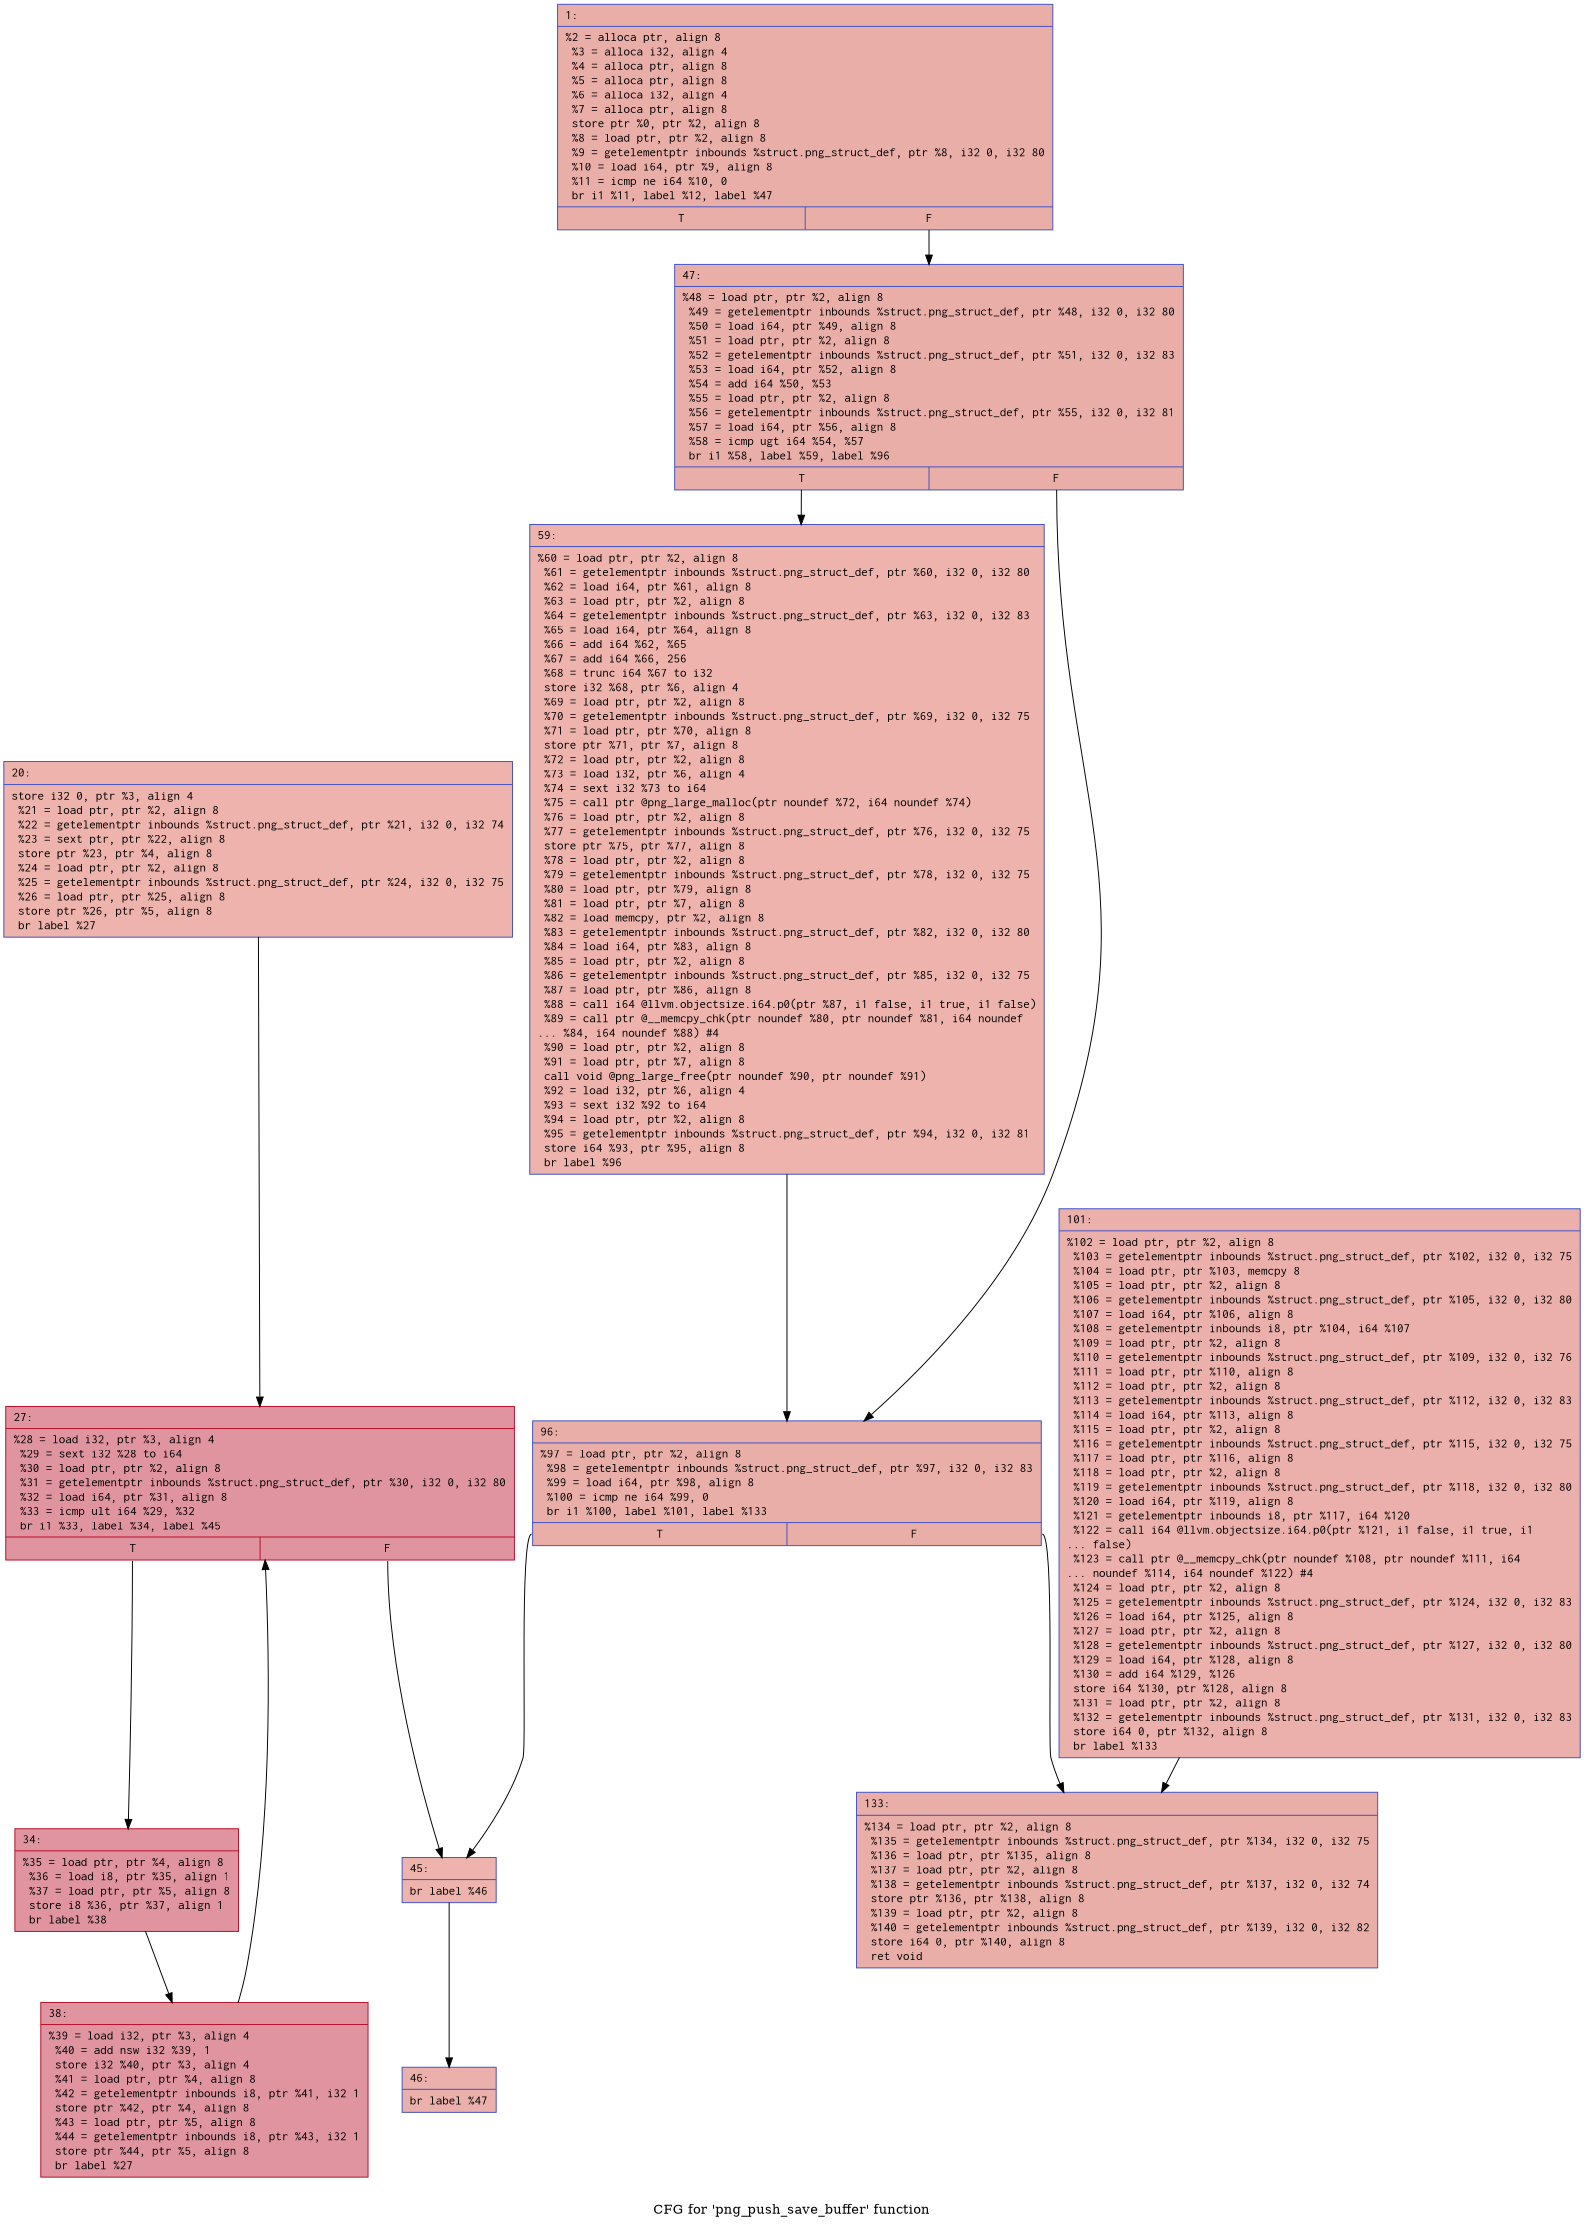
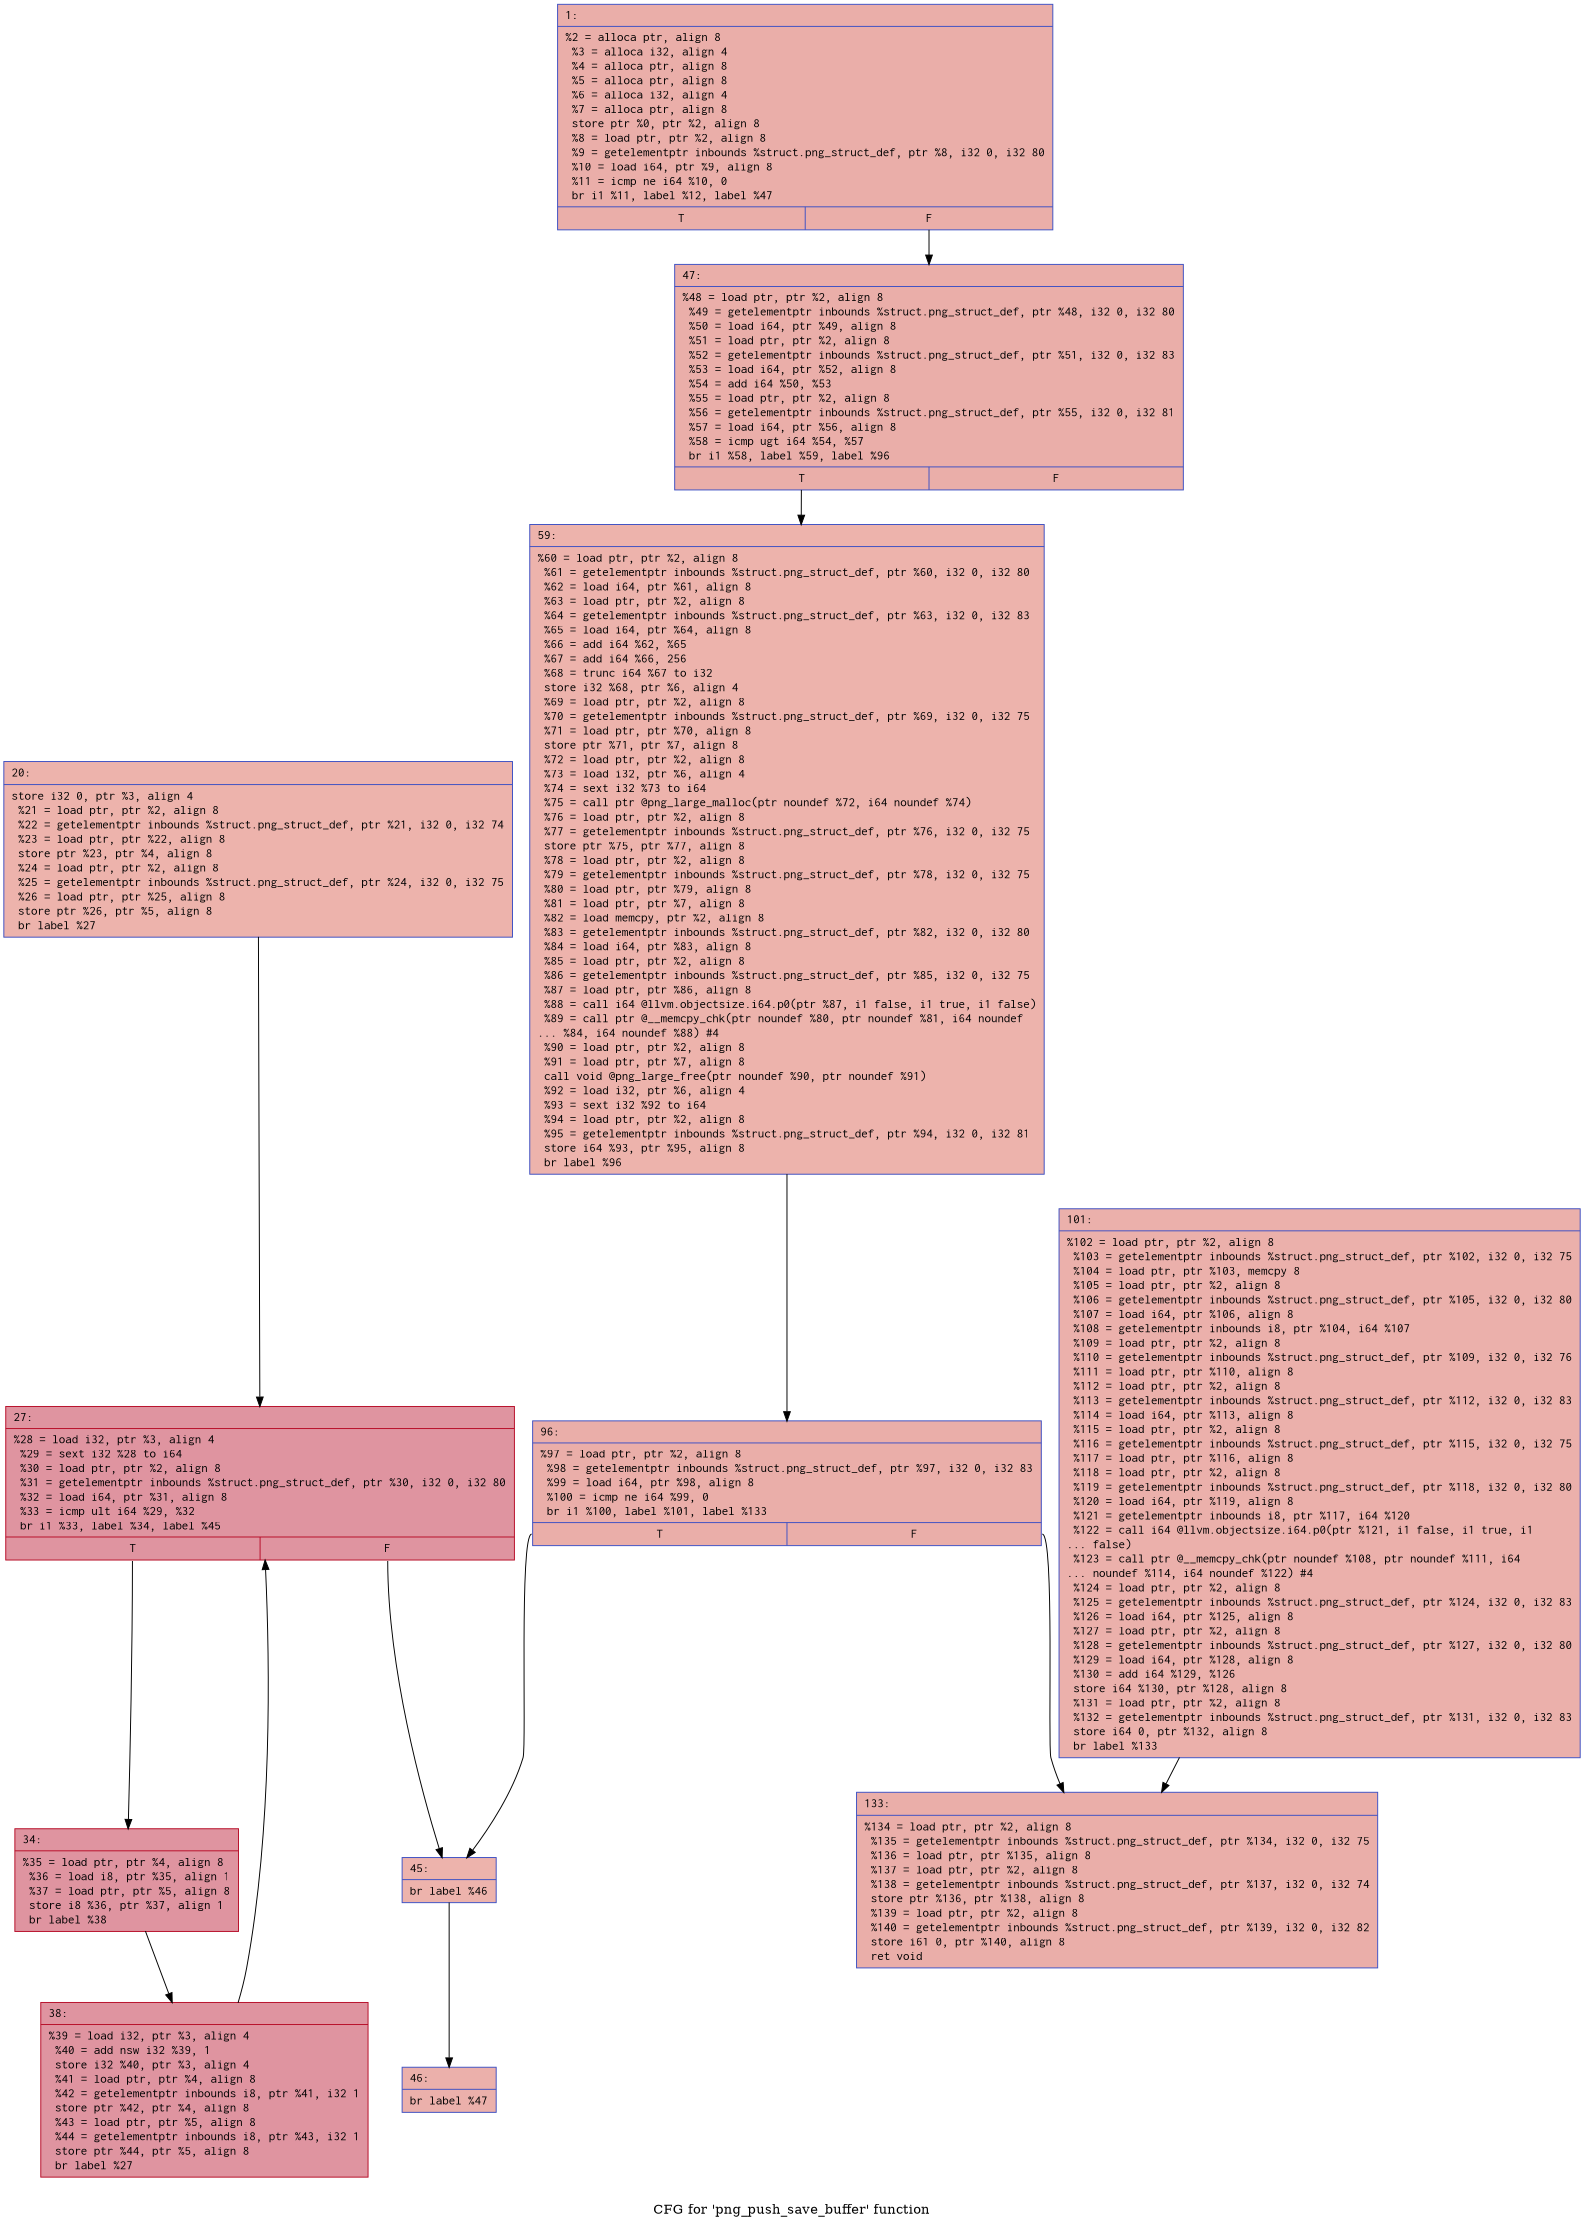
node "20:": text "%23 = sext ptr, ptr %22, align 8" -> "%23 = load ptr, ptr %22, align 8"
edge "47:" -> "96:": removed
node "133:": text "store i64 0, ptr %140, align 8" -> "store i61 0, ptr %140, align 8"
